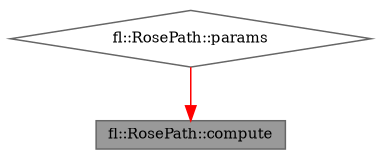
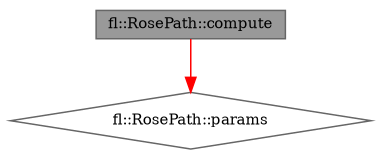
edge "fl::RosePath::params" -> "fl::RosePath::compute": reversed
